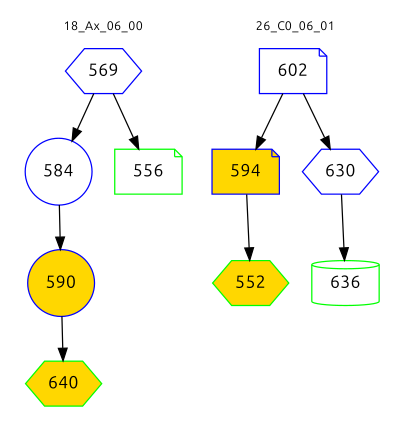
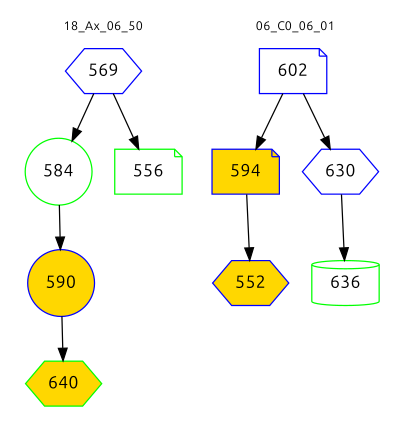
cluster "18_Ax_06_00": label "18_Ax_06_00" -> "18_Ax_06_50"
cluster "26_C0_06_01": label "26_C0_06_01" -> "06_C0_06_01"
node "584": color blue -> green
node "552": color green -> blue
